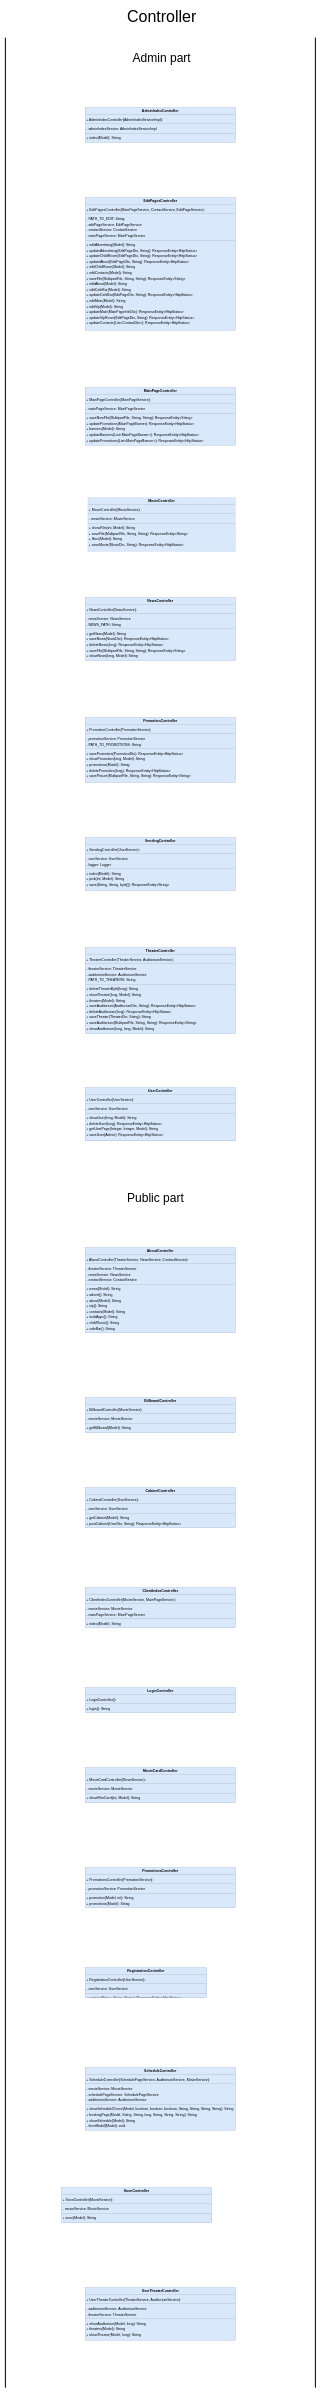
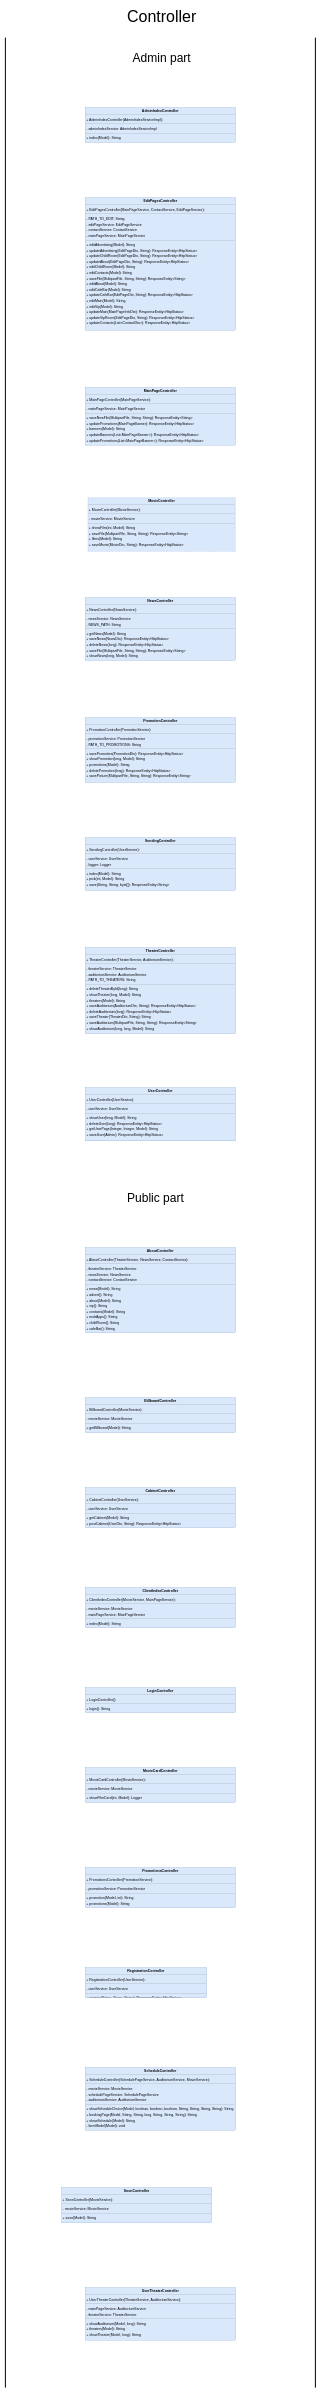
node "MovieCardController + MovieCardController(MovieService): - movieService: MovieService + showFilmCard(int, Model): String": label "MovieCardController + MovieCardController(MovieService): - movieService: MovieService + showFilmCard(int, Model): String" -> "MovieCardController + MovieCardController(MovieService): - movieService: MovieService + showFilmCard(int, Model): Logger"
node "UserTheaterController + UserTheaterController(TheaterService, AuditoriumService): - auditoriumService: AuditoriumService - theaterService: TheaterService + showAuditorium(Model, long): String + theaters(Model): String + showTheater(Model, long): String": label "UserTheaterController + UserTheaterController(TheaterService, AuditoriumService): - auditoriumService: AuditoriumService - theaterService: TheaterService + showAuditorium(Model, long): String + theaters(Model): String + showTheater(Model, long): String" -> "UserTheaterController + UserTheaterController(TheaterService, AuditoriumService): - mainPageService: AuditoriumService - theaterService: TheaterService + showAuditorium(Model, long): String + theaters(Model): String + showTheater(Model, long): String"
